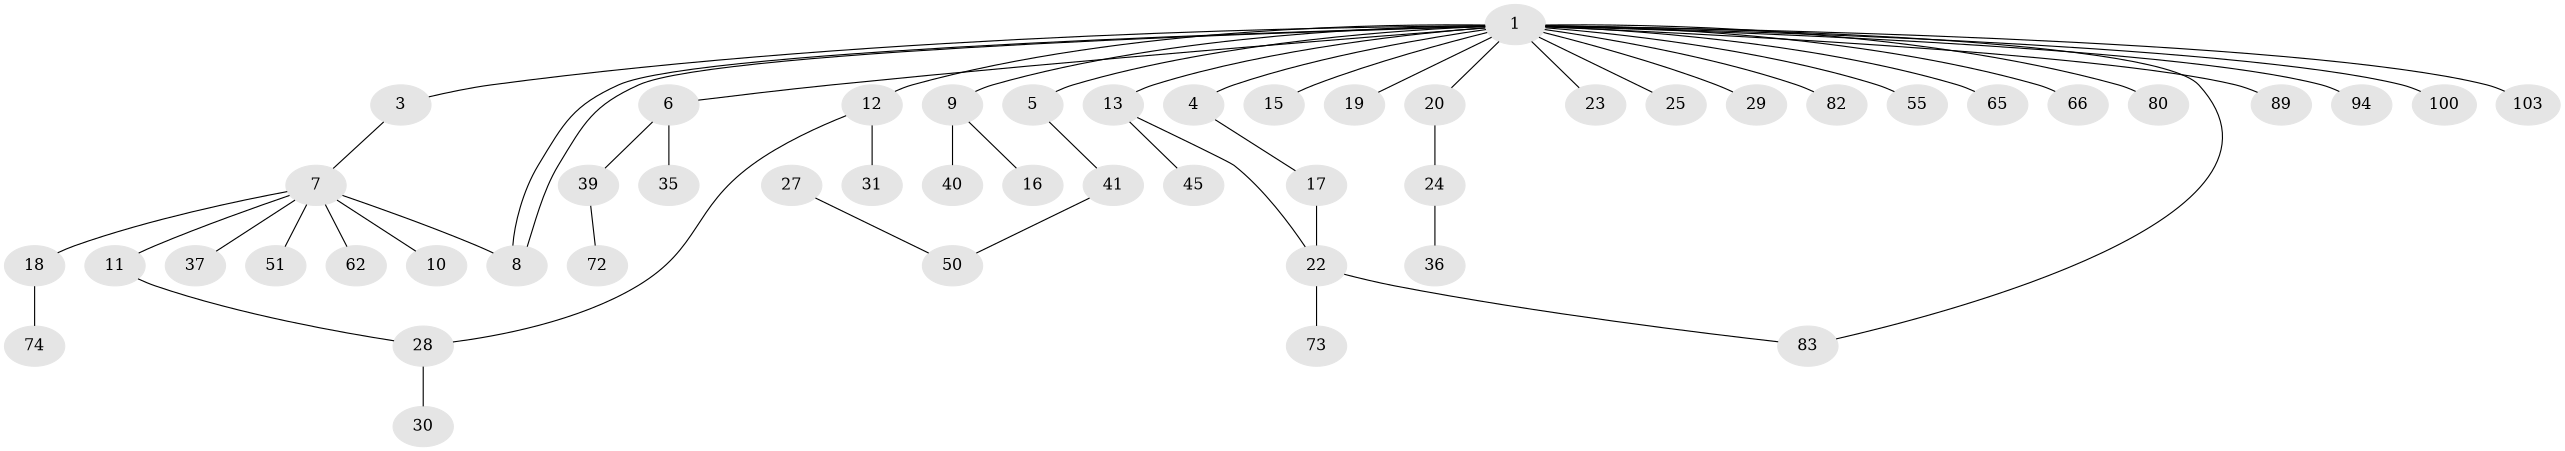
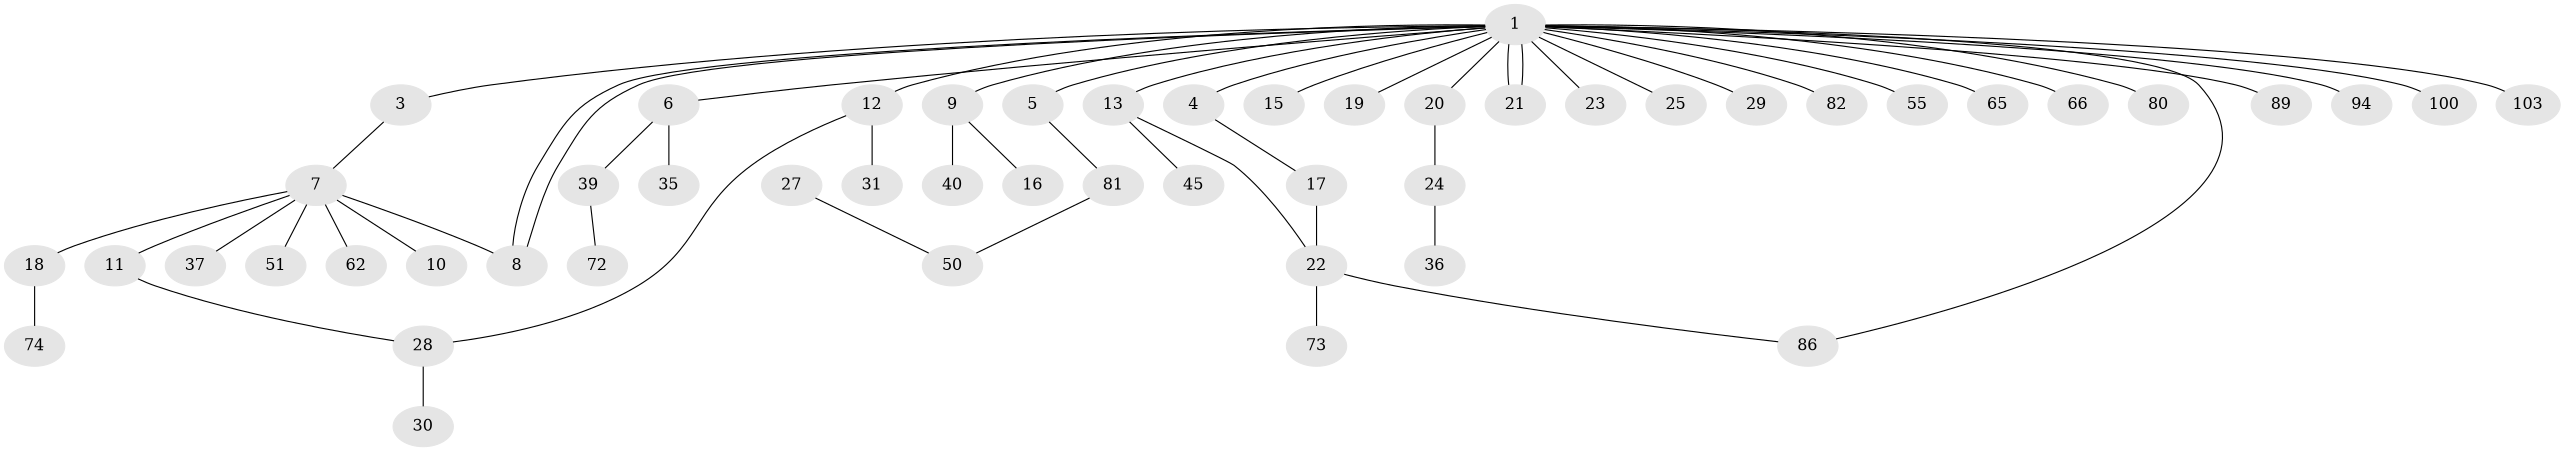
node "21": added
node "41": label "41" -> "81"
node "83": label "83" -> "86"
